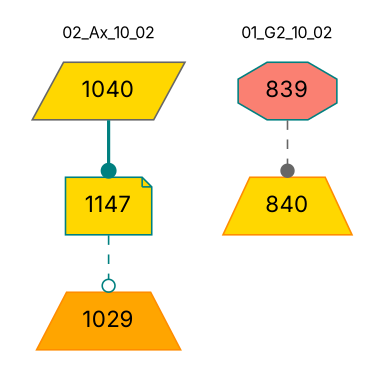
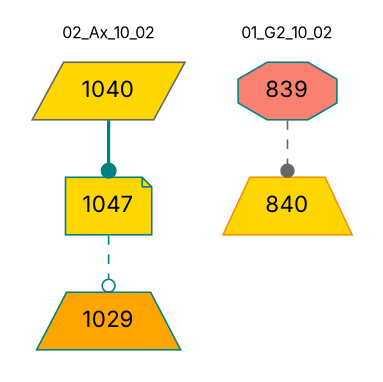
node "1147": label "1147" -> "1047"
node "1029": color darkorange -> teal
